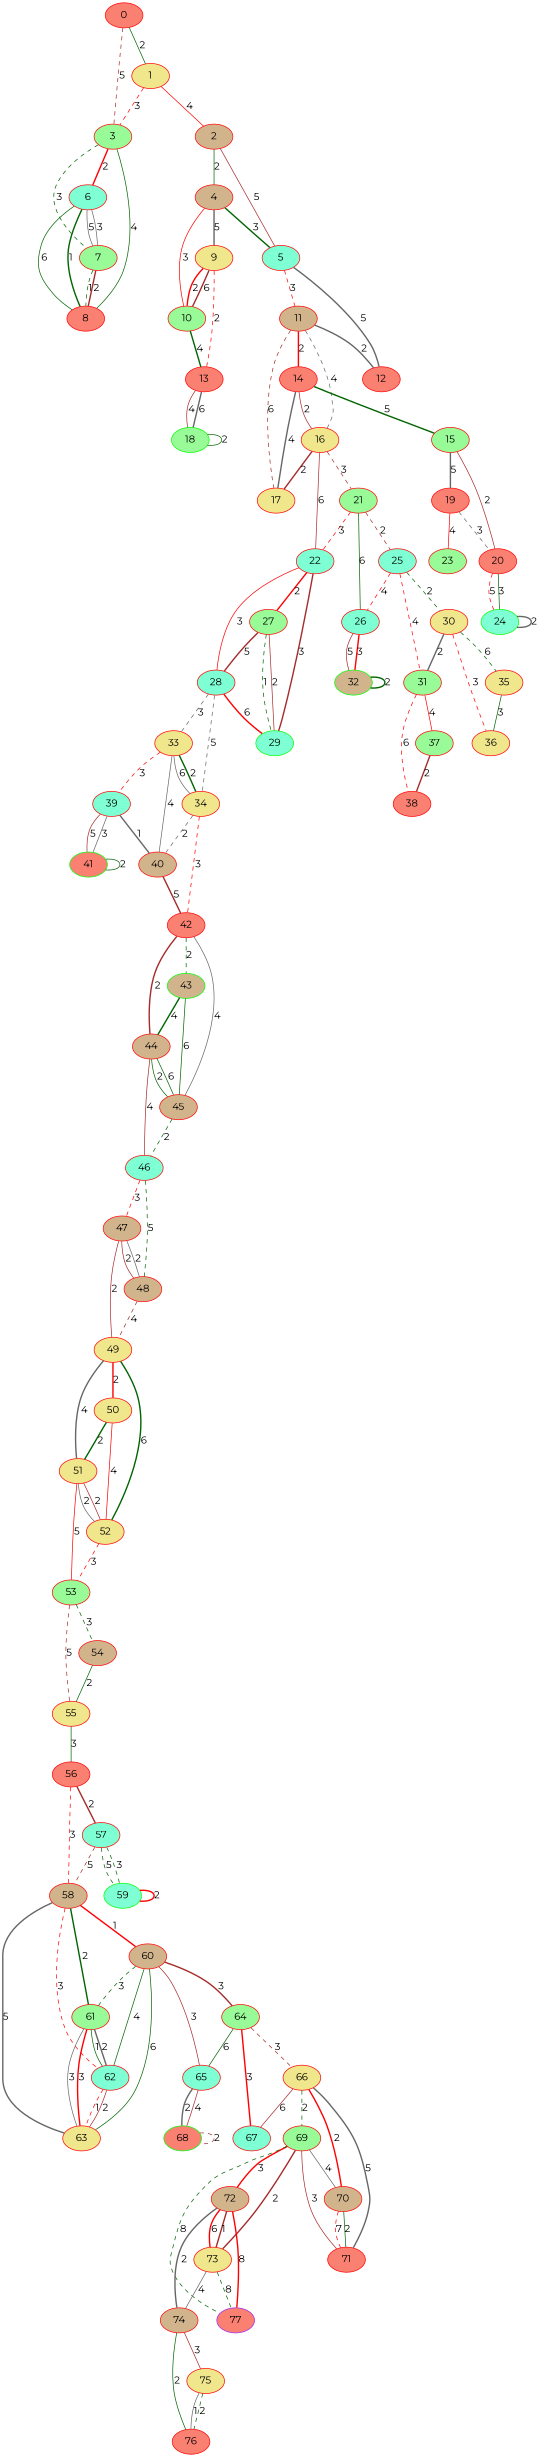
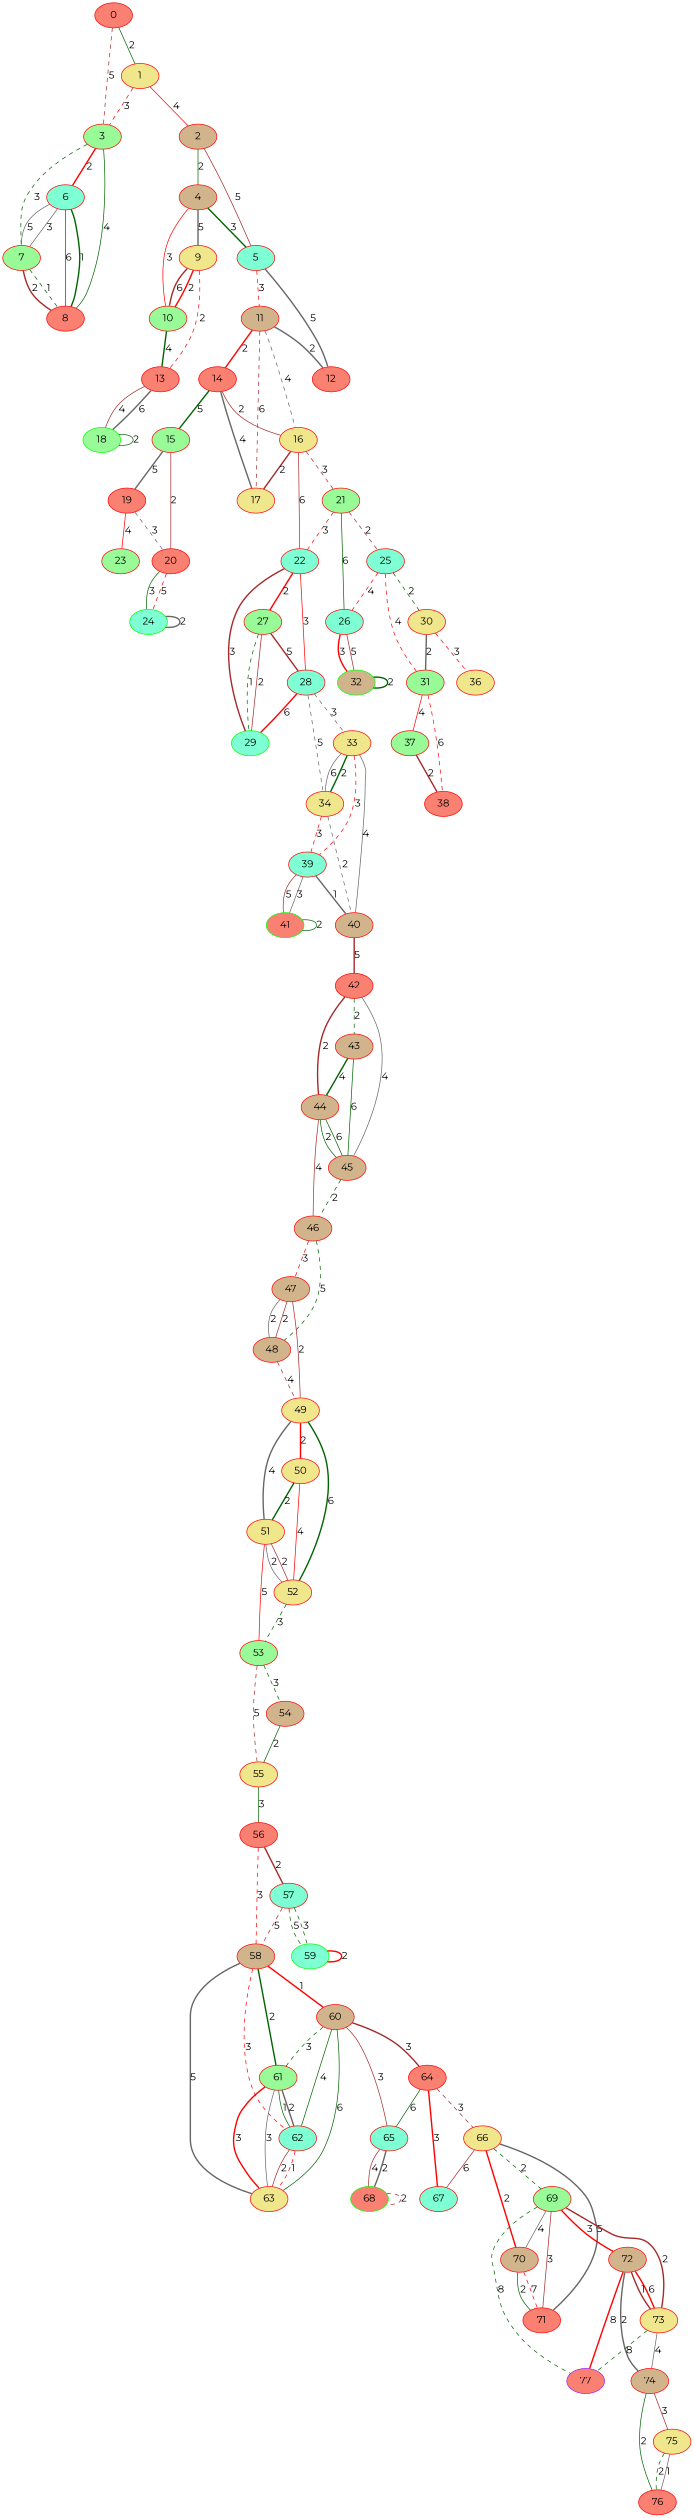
node "35": removed
edge "34" -- "42": now "34" -- "39"
node "43": color green -> red
node "46": fillcolor aquamarine -> tan
edge "52" -- "53": color red -> darkgreen
node "64": fillcolor palegreen -> salmon
